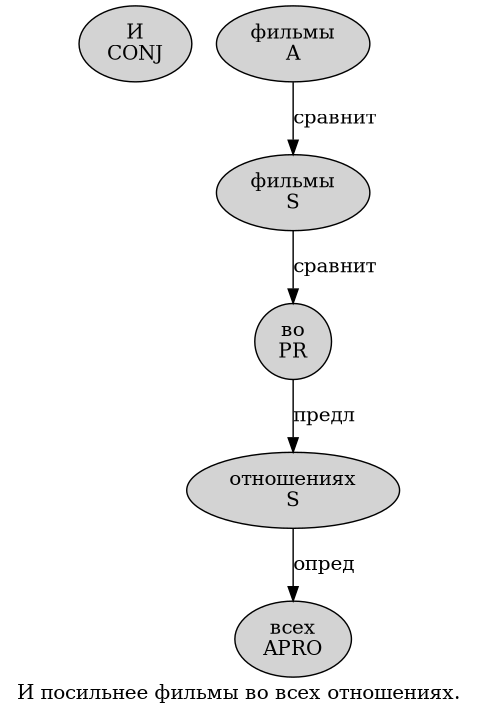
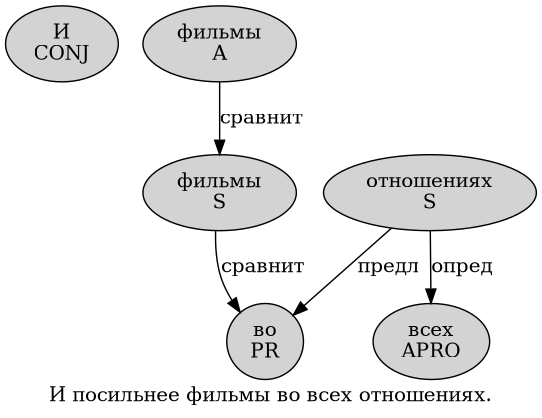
edge "во PR" -> "отношениях S": reversed
